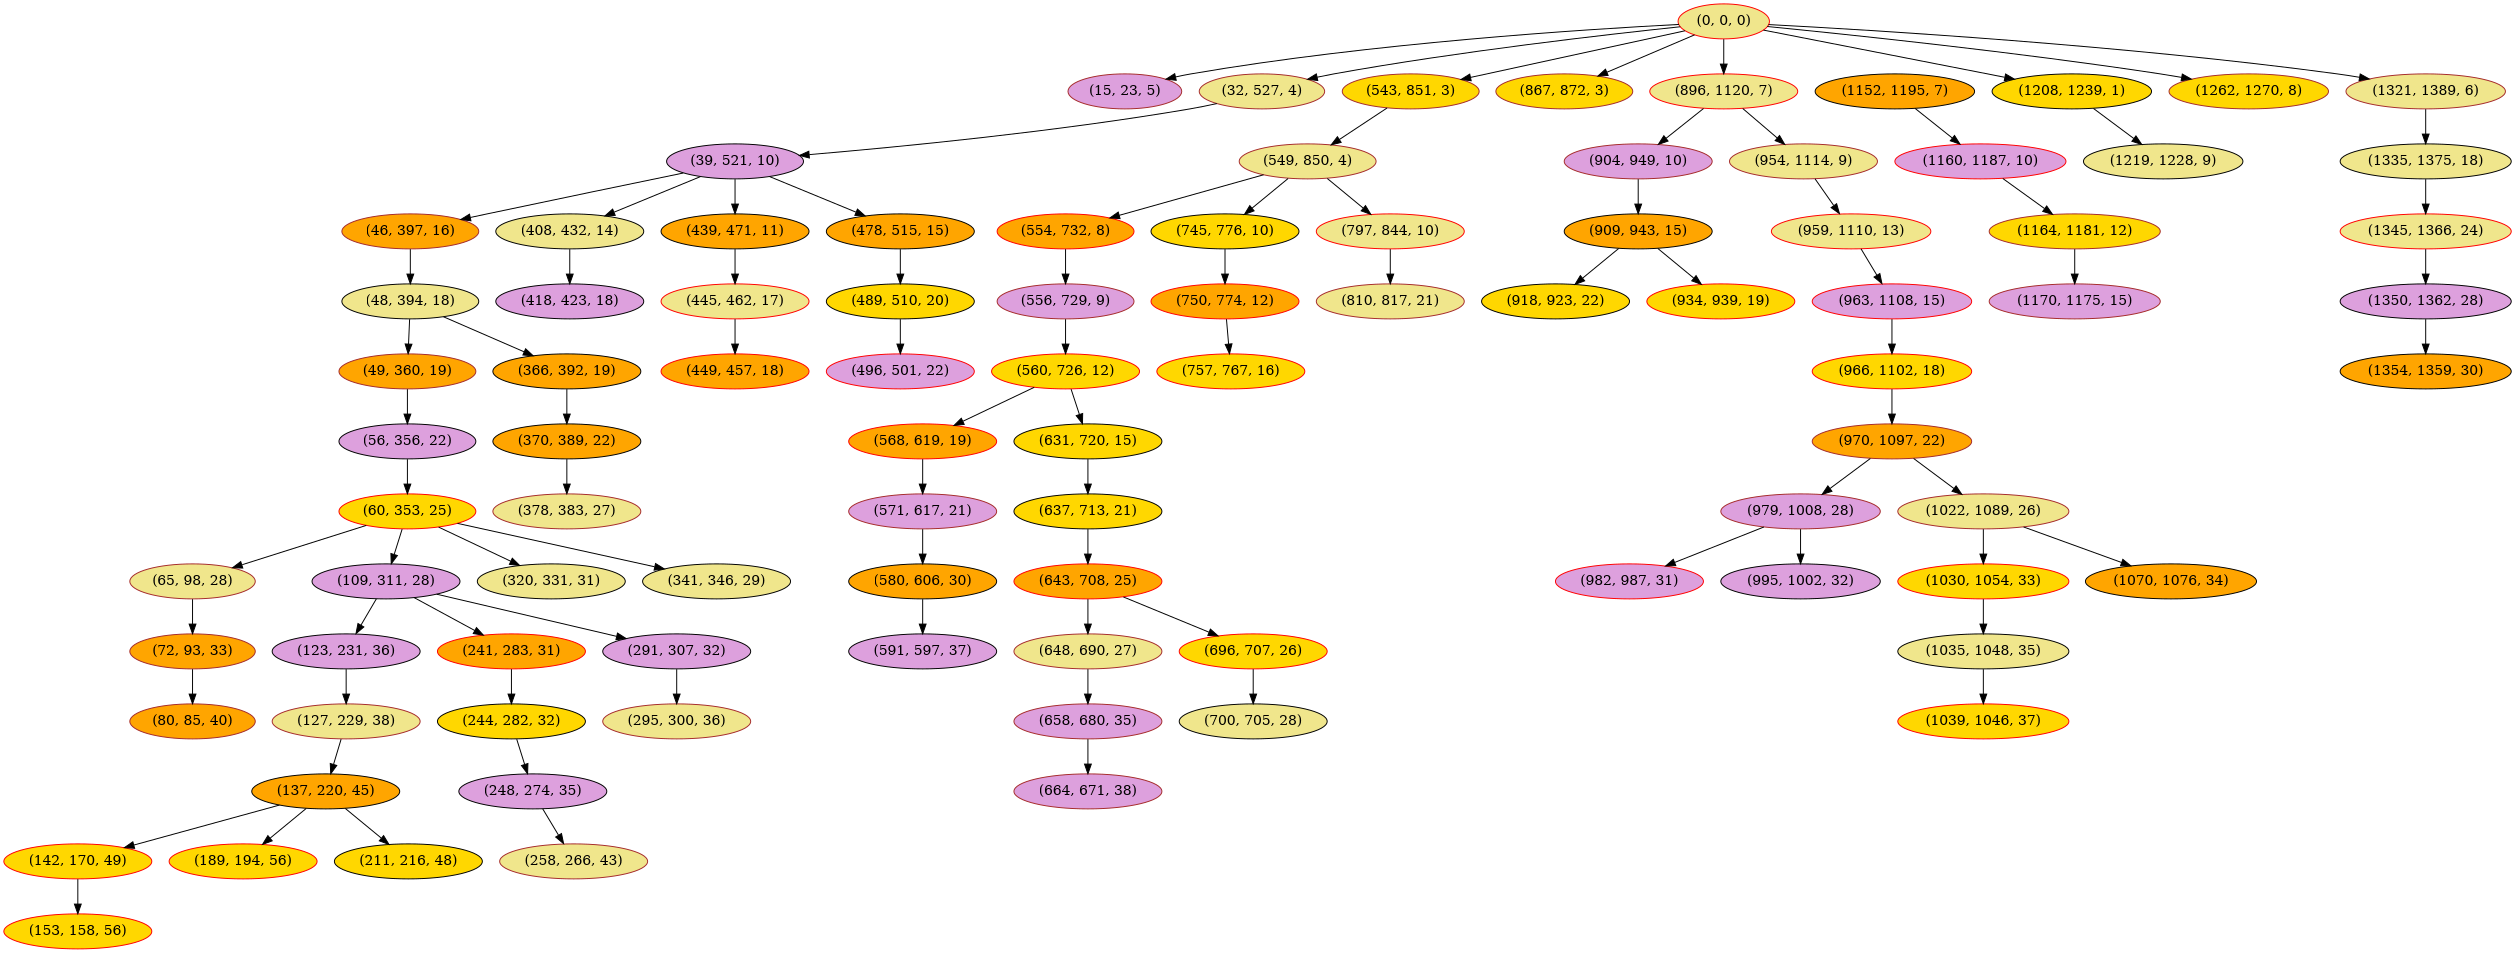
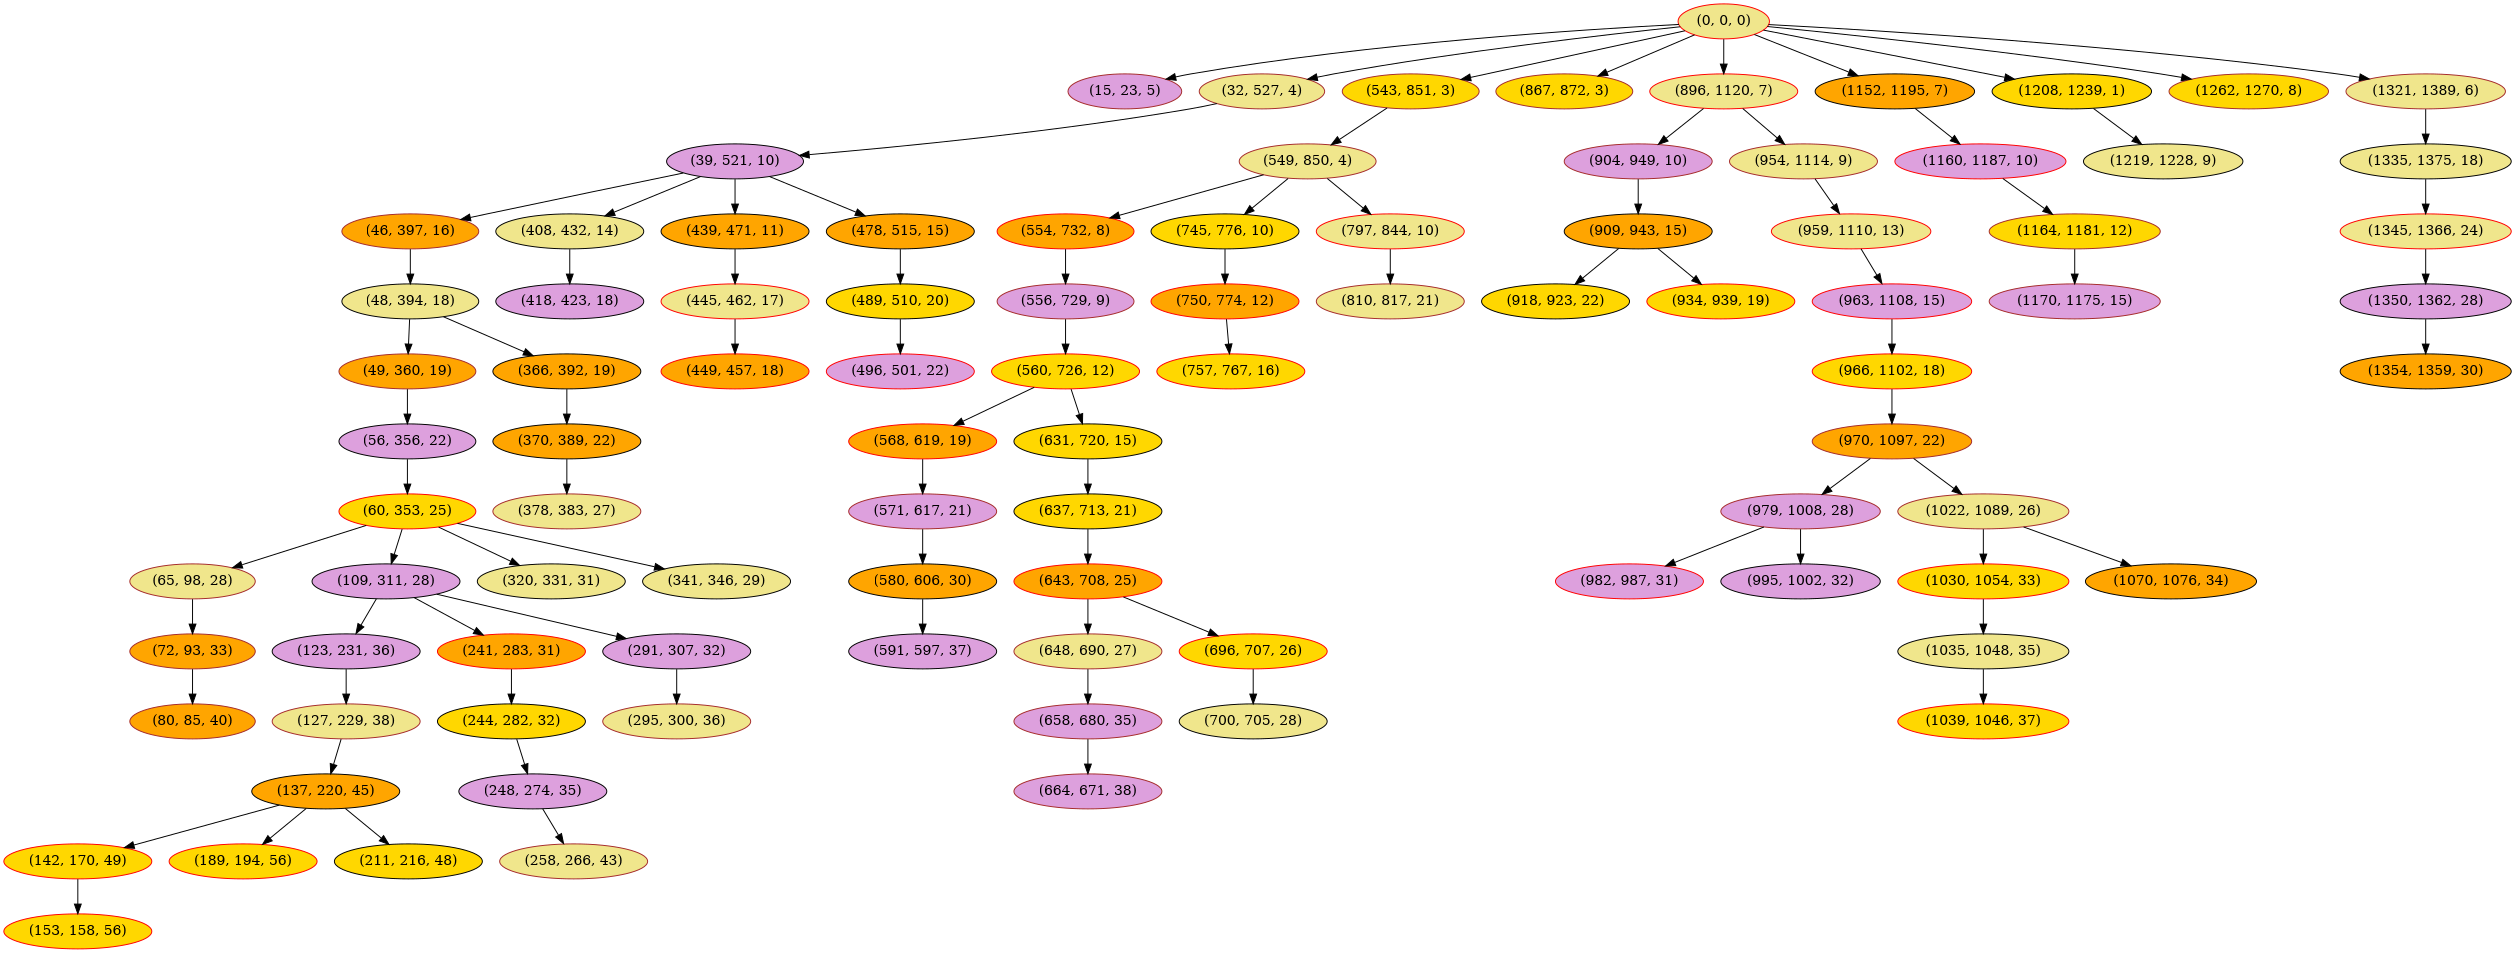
edge "(0, 0, 0)" -> "(1152, 1195, 7)": added
